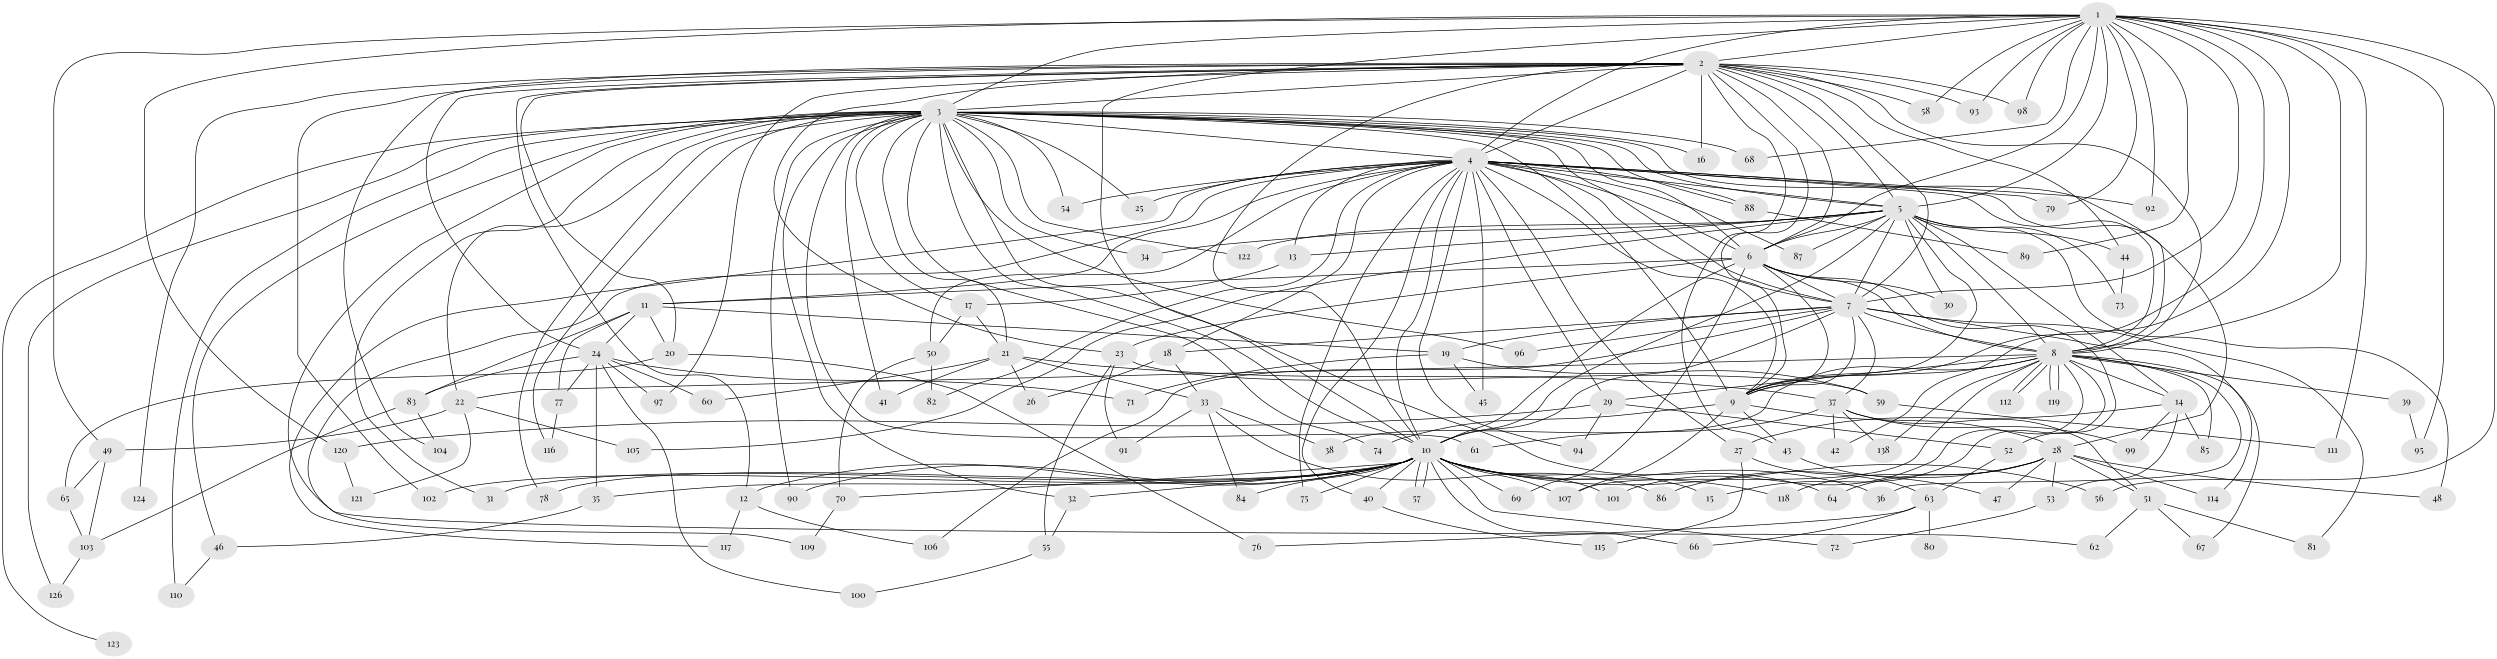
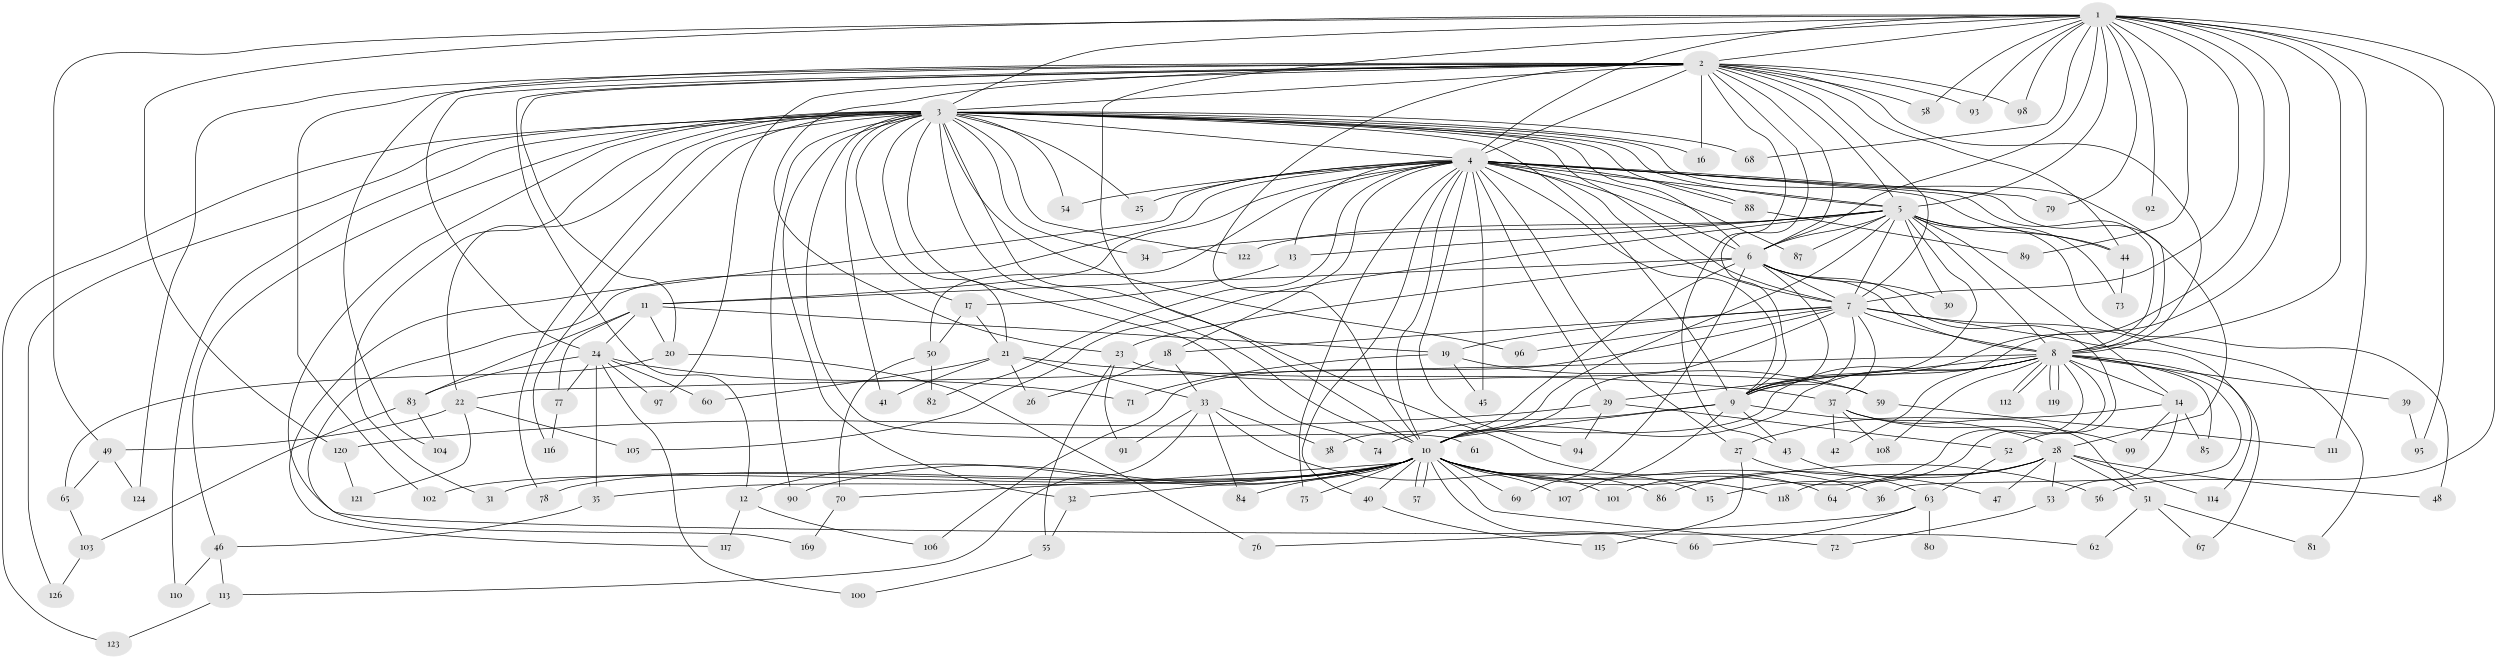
edge "4" -- "92": now "4" -- "44"
edge "9" -- "10": added
edge "37" -- "61": removed
node "138": label "138" -> "108"
edge "8" -- "107": now "8" -- "10"
edge "49" -- "103": now "49" -- "124"
node "109": label "109" -> "169"
node "113": added
